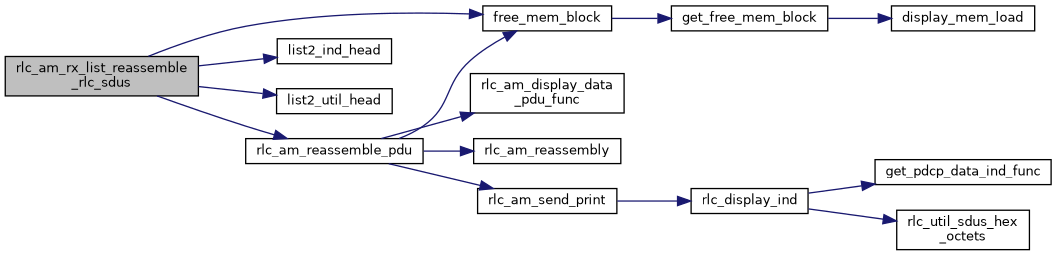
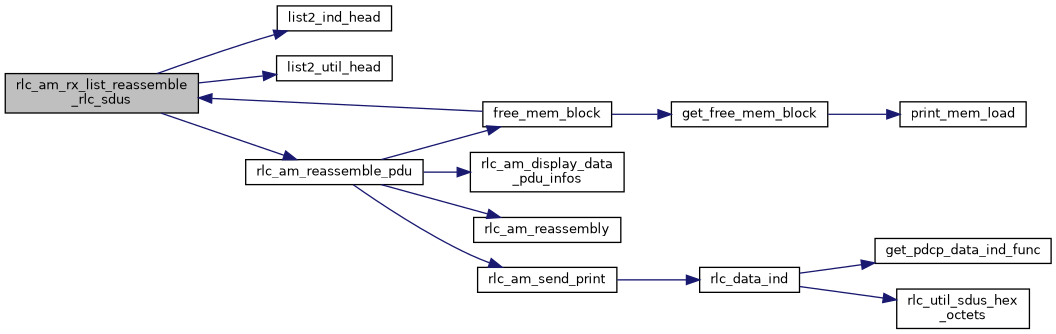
edge "rlc_am_rx_list_reassemble _rlc_sdus" -> "free_mem_block": reversed
node "display_mem_load": label "display_mem_load" -> "print_mem_load"
node "rlc_am_display_data _pdu_func": label "rlc_am_display_data _pdu_func" -> "rlc_am_display_data _pdu_infos"
node "rlc_display_ind": label "rlc_display_ind" -> "rlc_data_ind"
